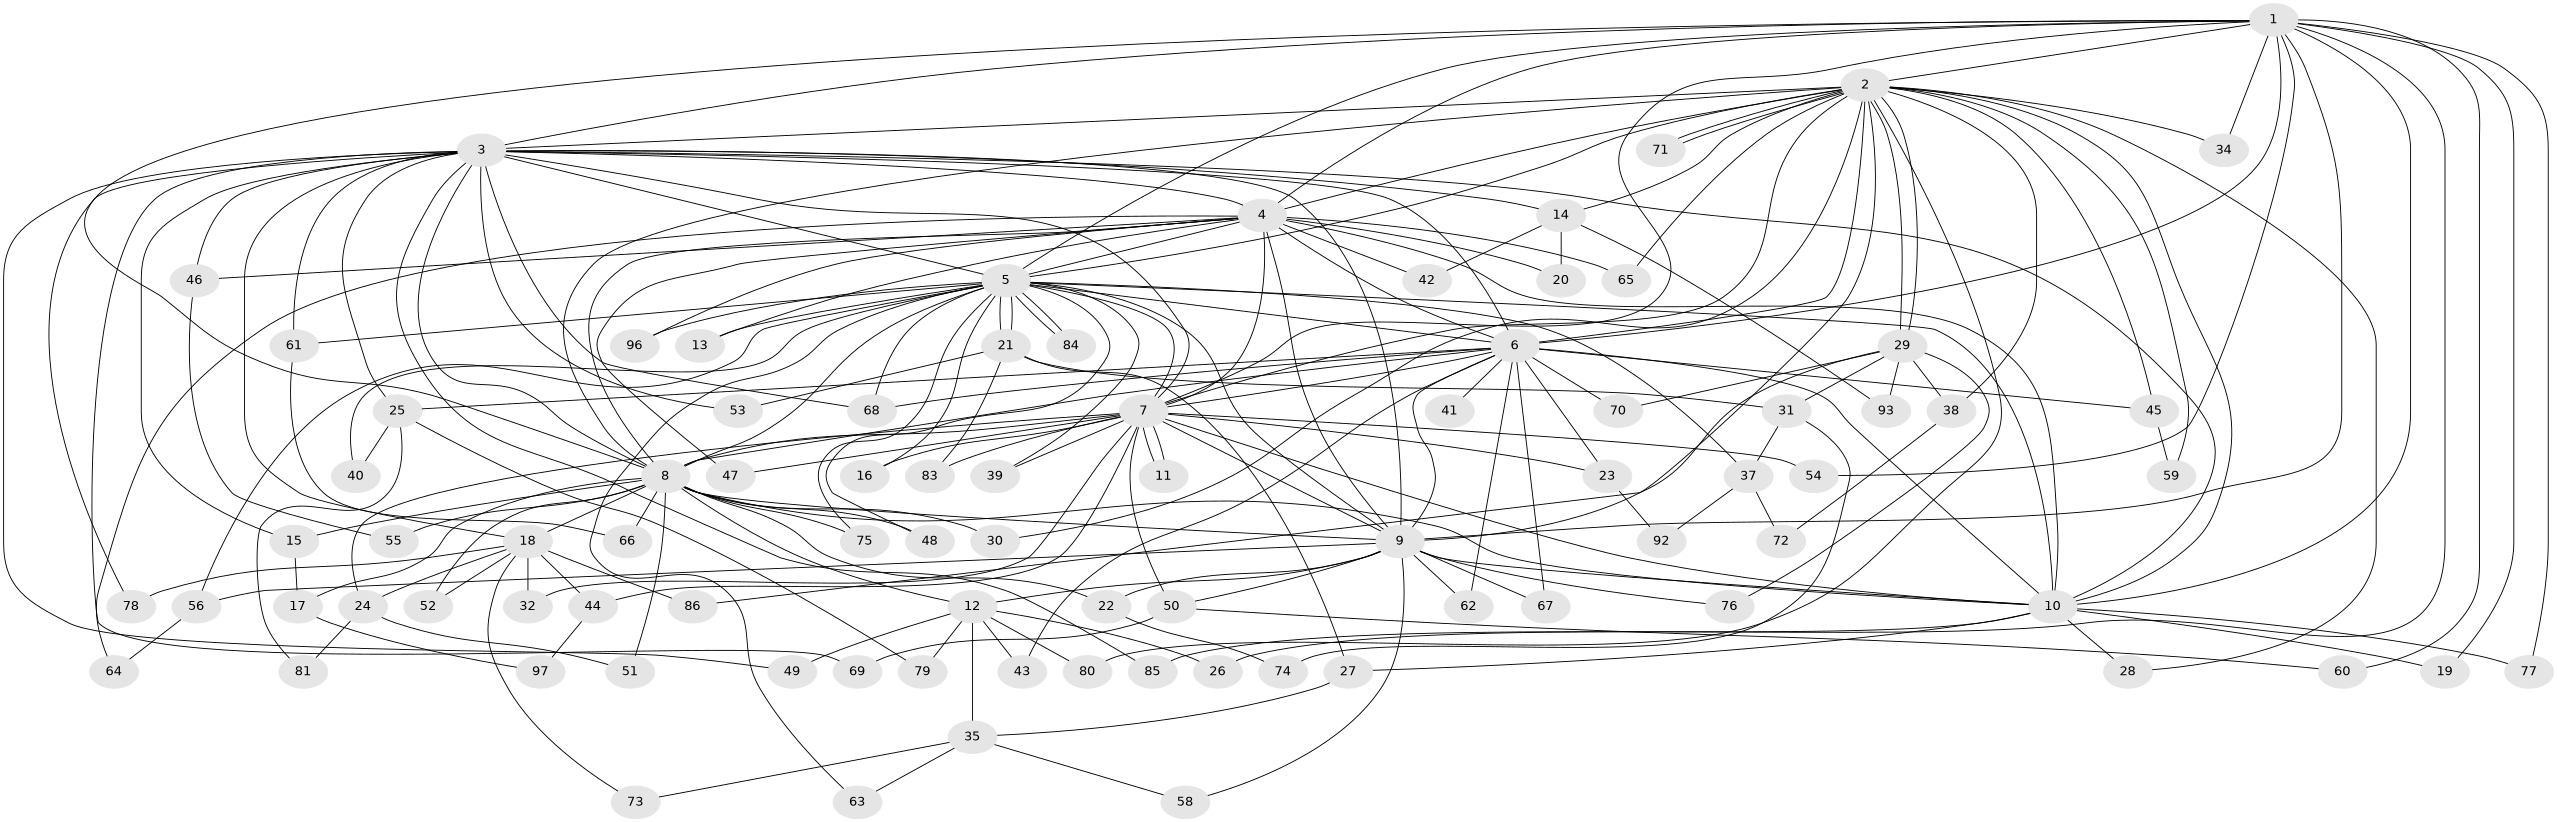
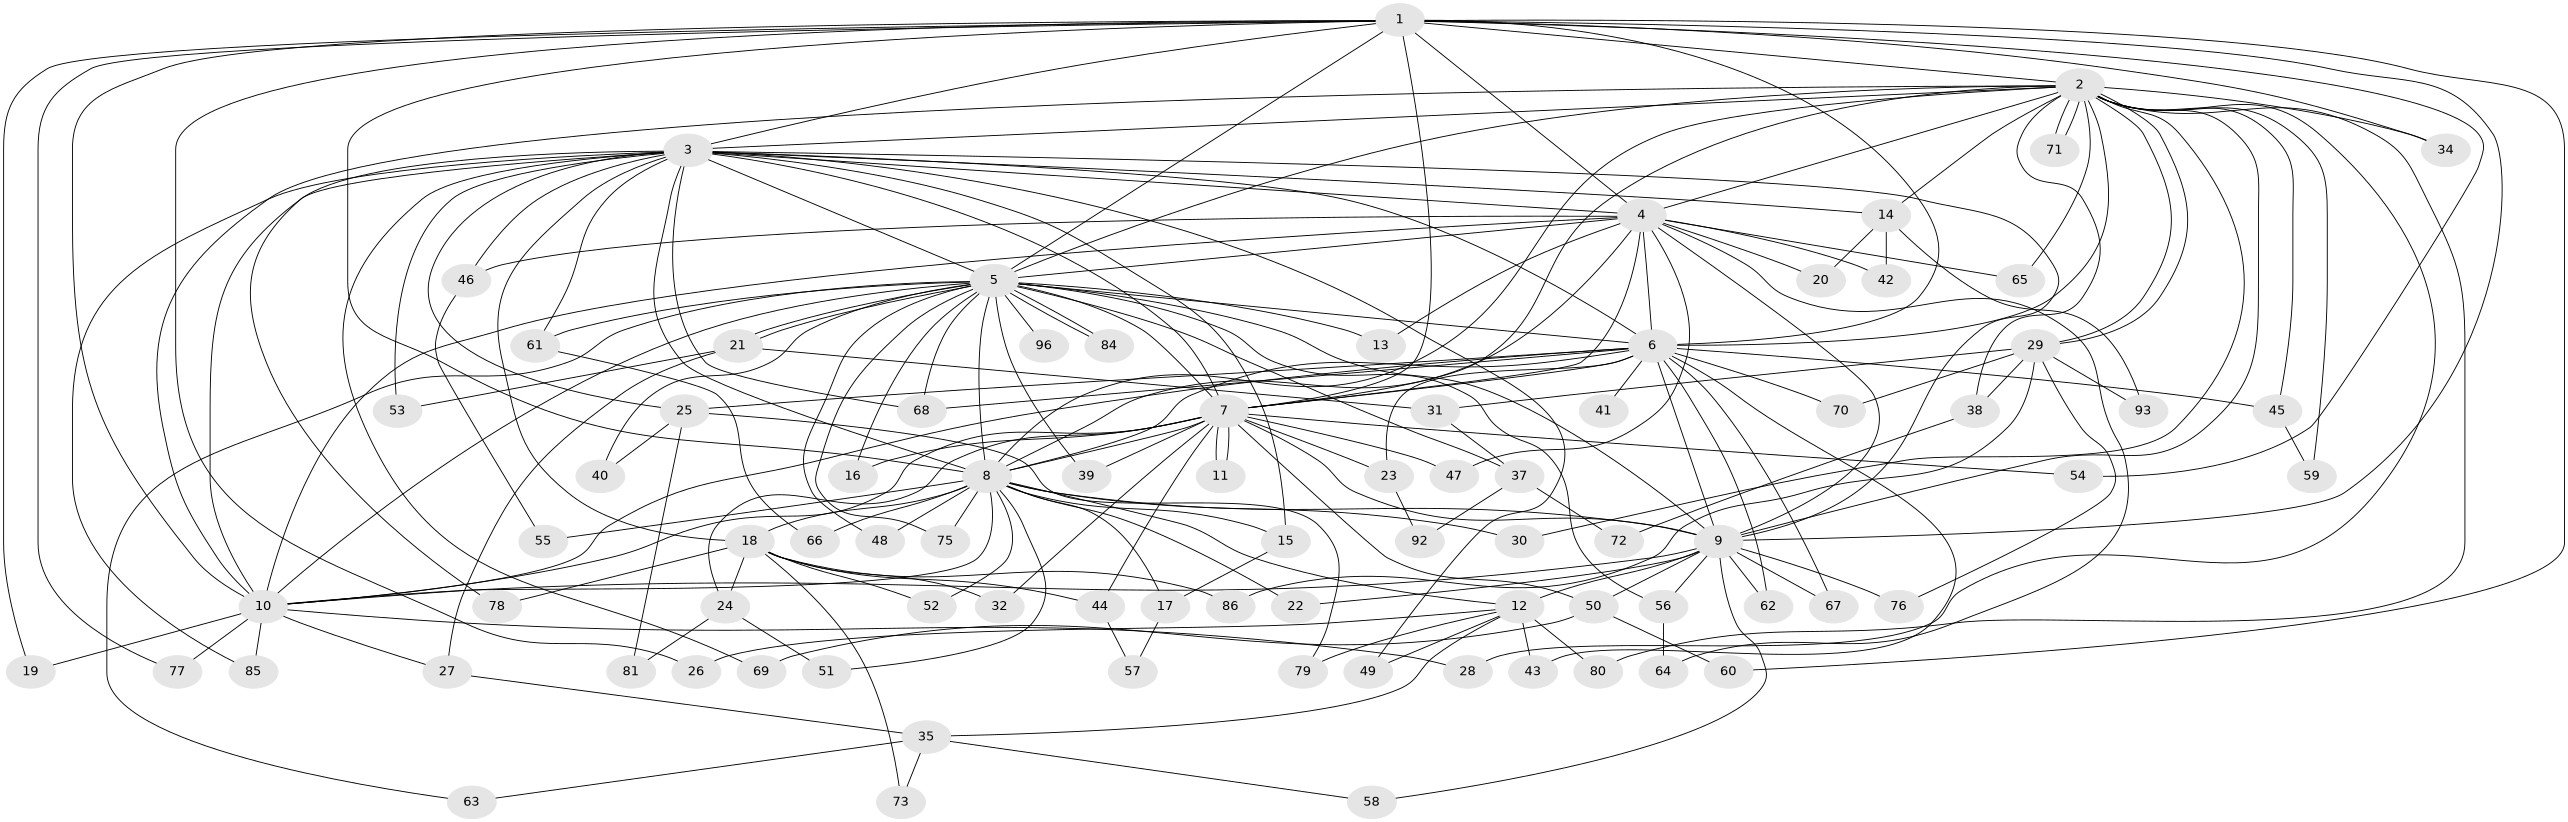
edge "4" -- "96": removed
node "83": removed
node "97": label "97" -> "57"
node "74": removed
